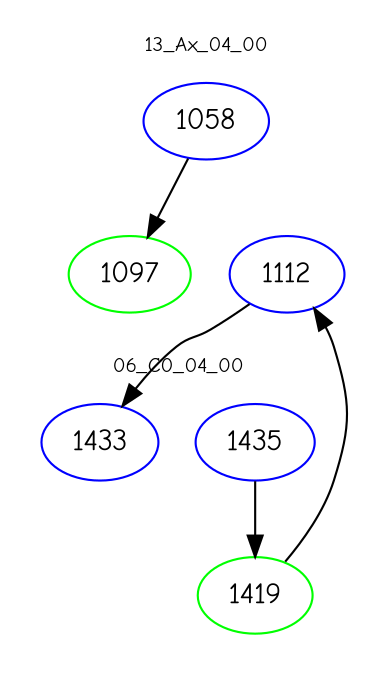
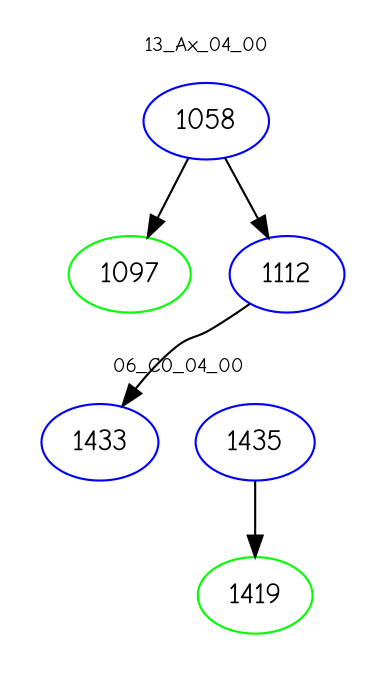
edge "1419" -> "1112": now "1058" -> "1112"
